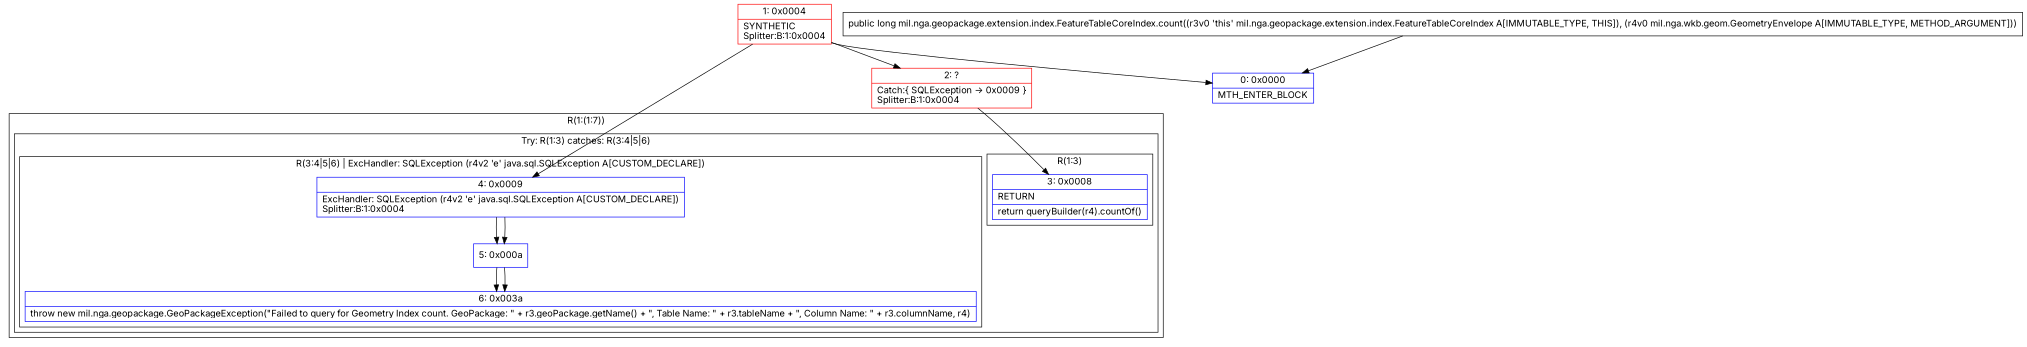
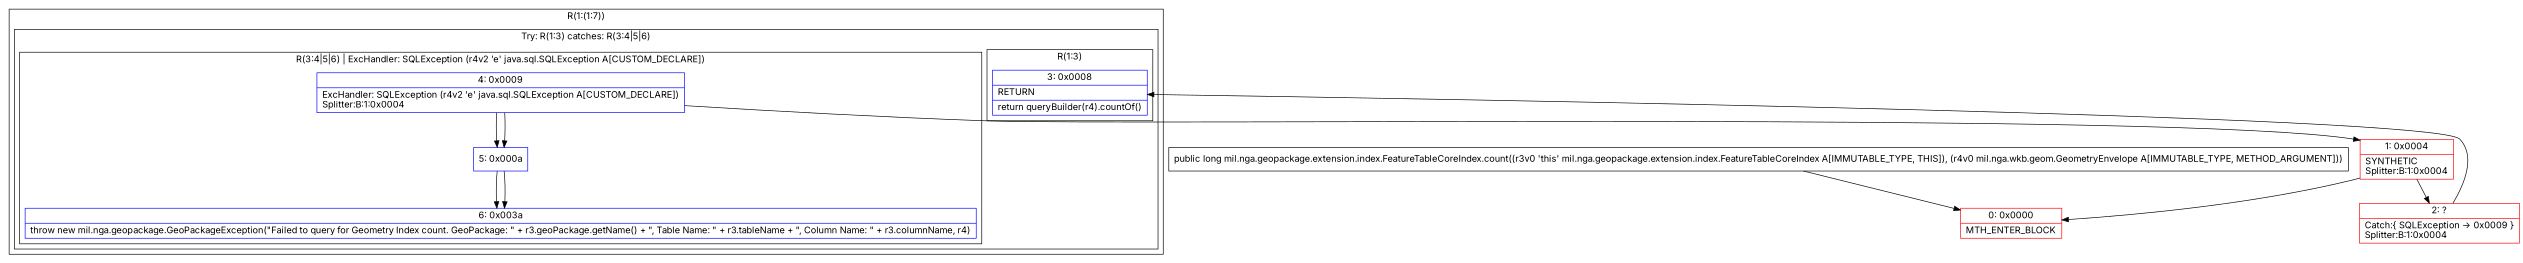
node "0: 0x0000": color blue -> red
edge "1: 0x0004" -> "4: 0x0009": reversed
